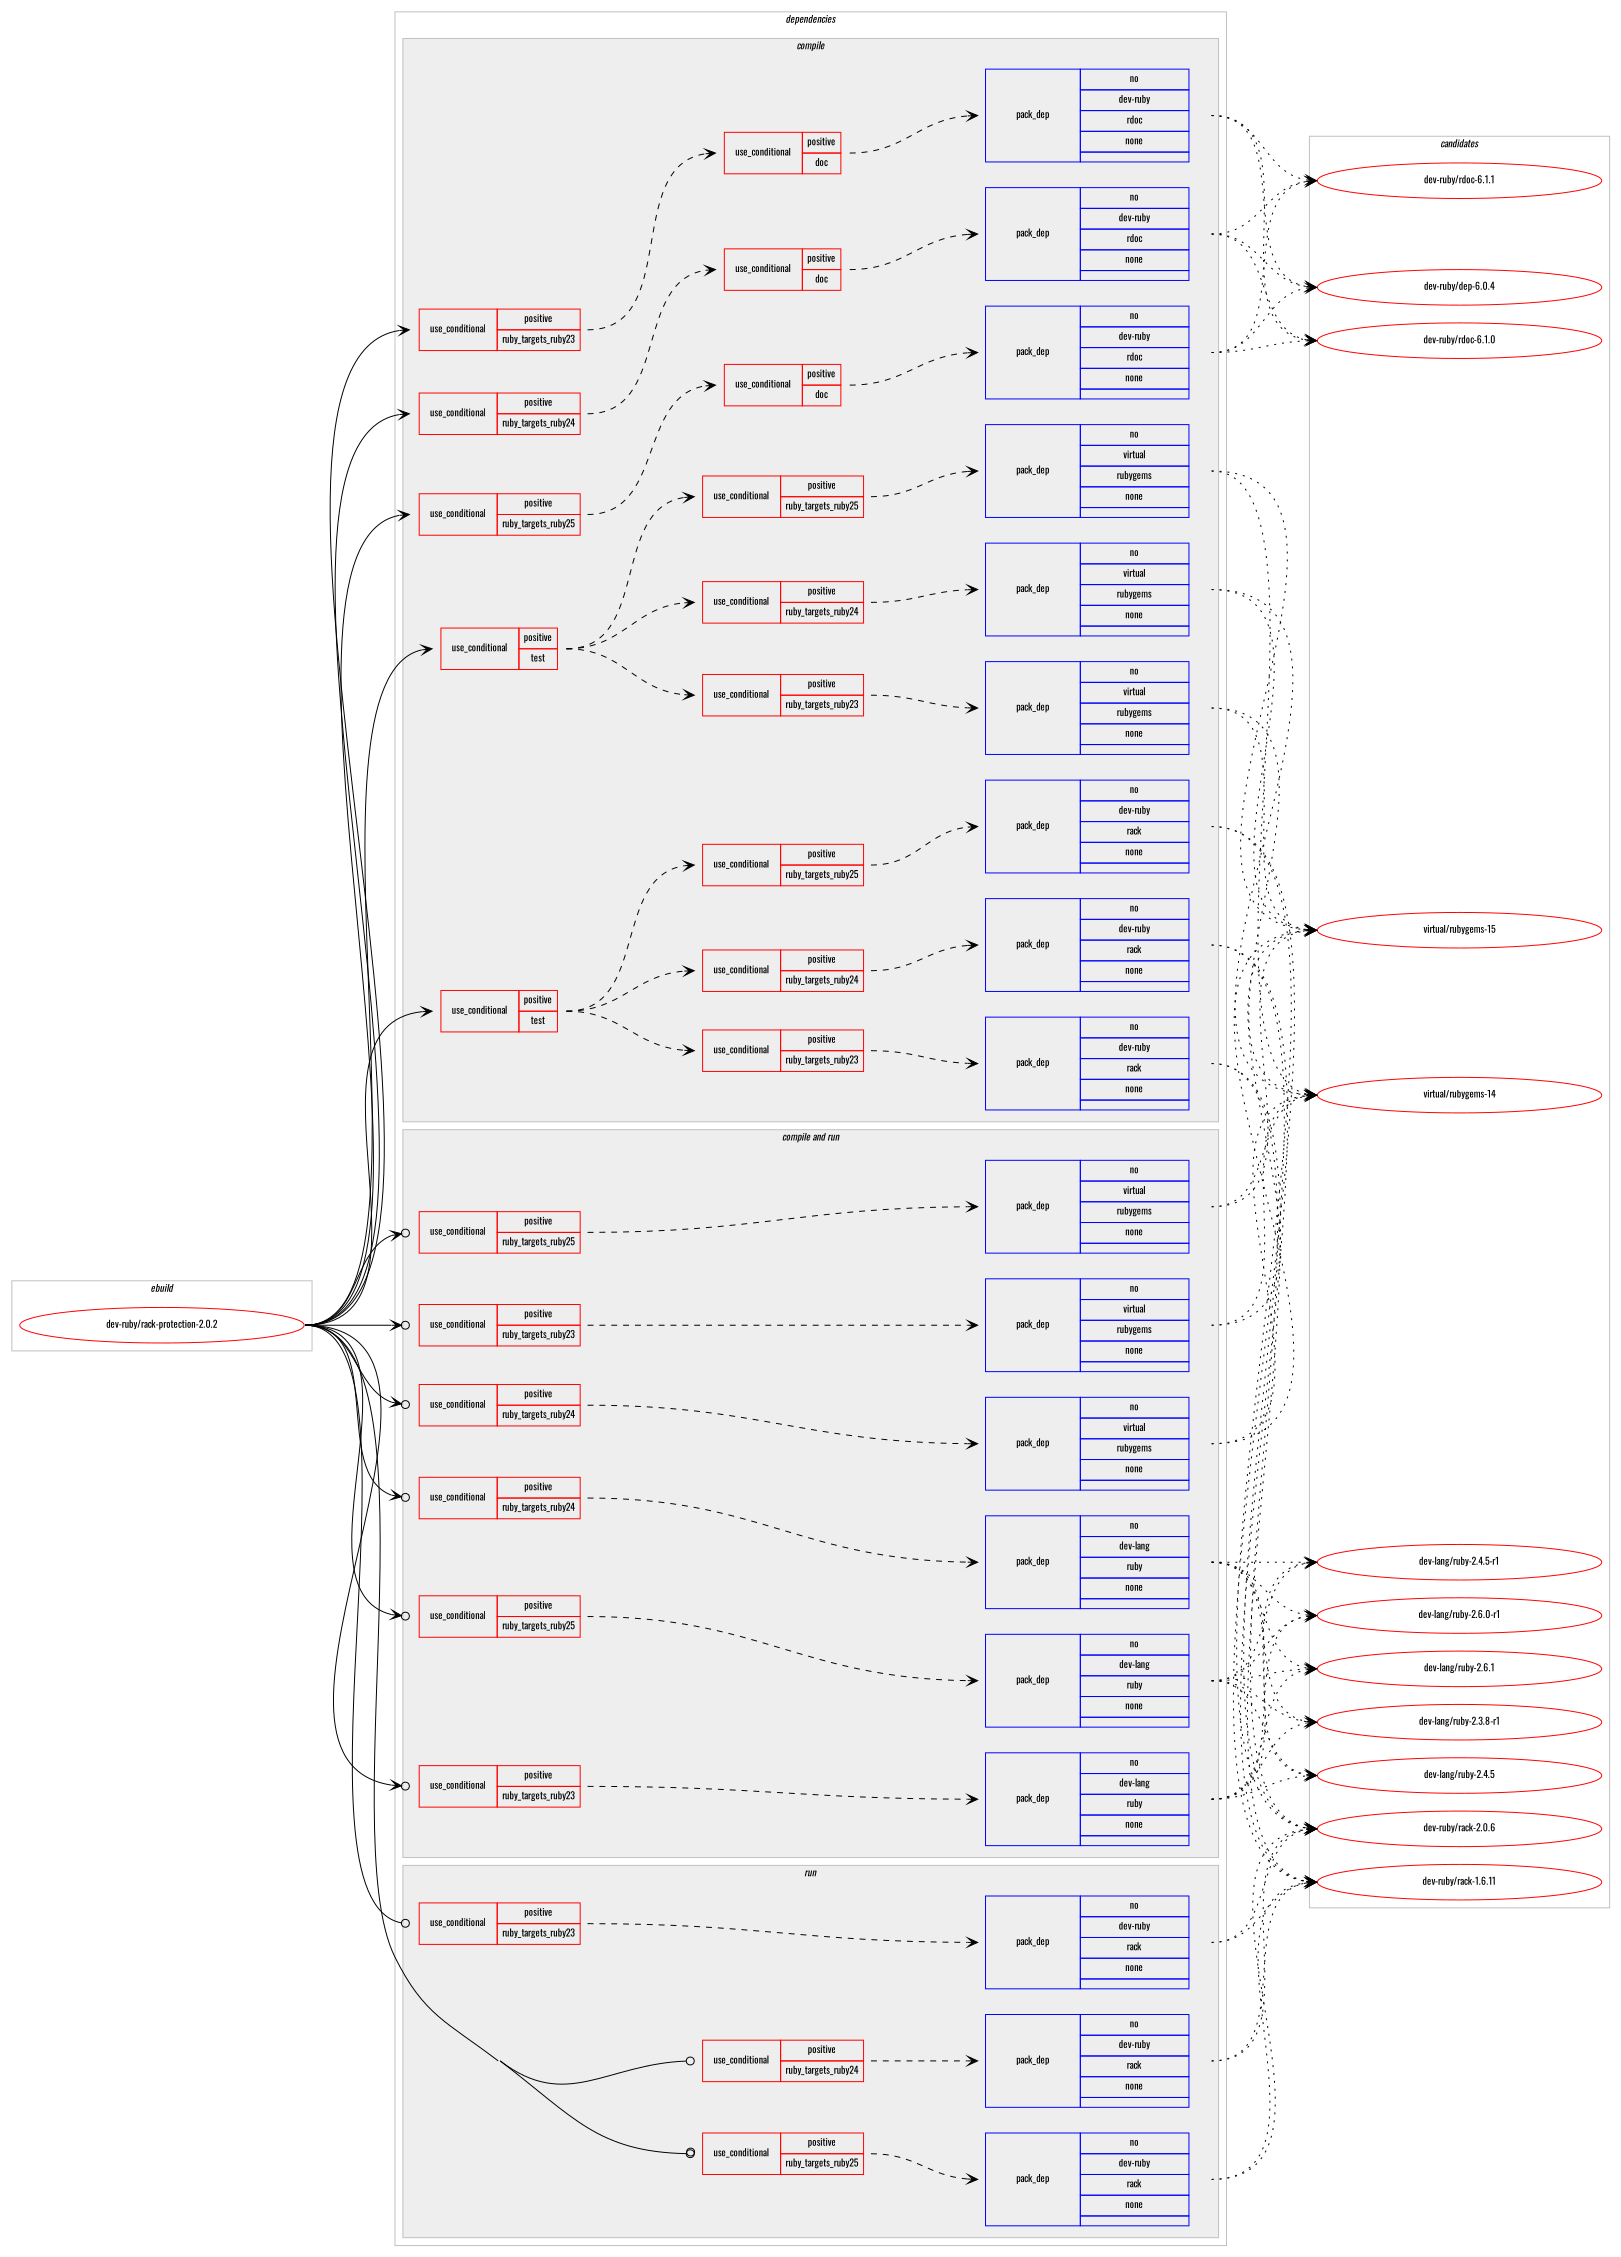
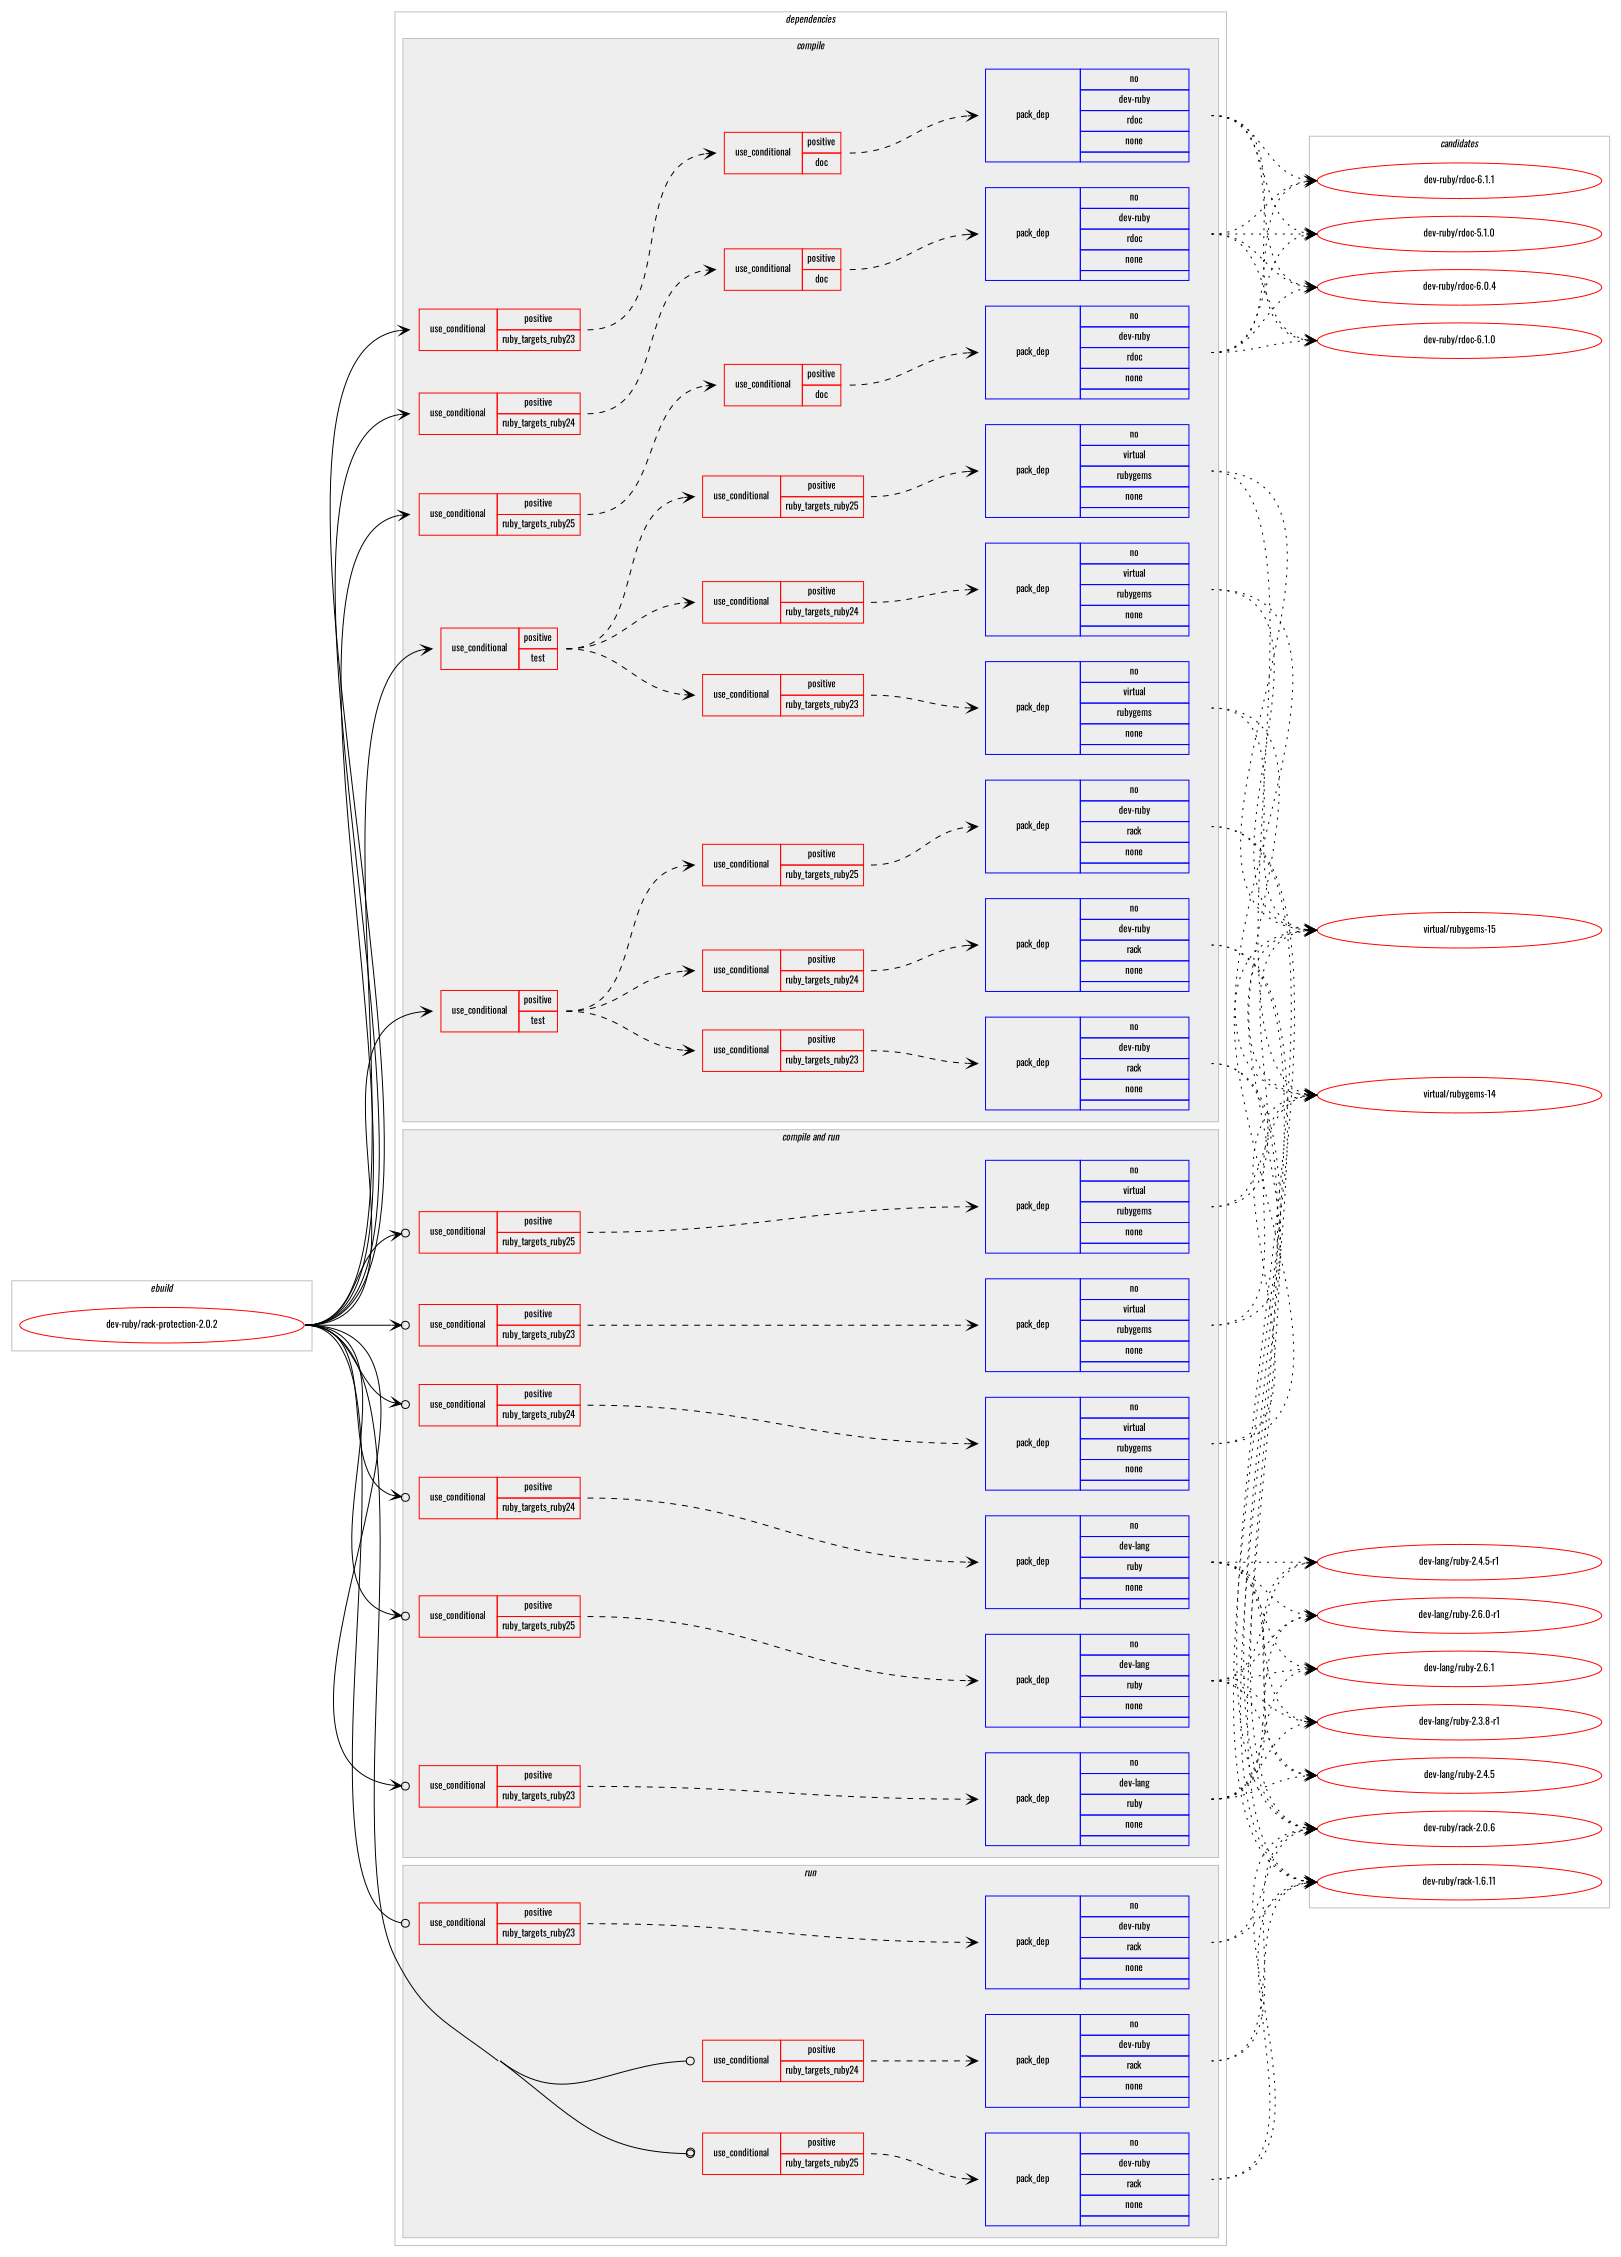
node "dev-ruby/rdoc-5.1.0": added
node "dev-ruby/dep-6.0.4": label "dev-ruby/dep-6.0.4" -> "dev-ruby/rdoc-6.0.4"
